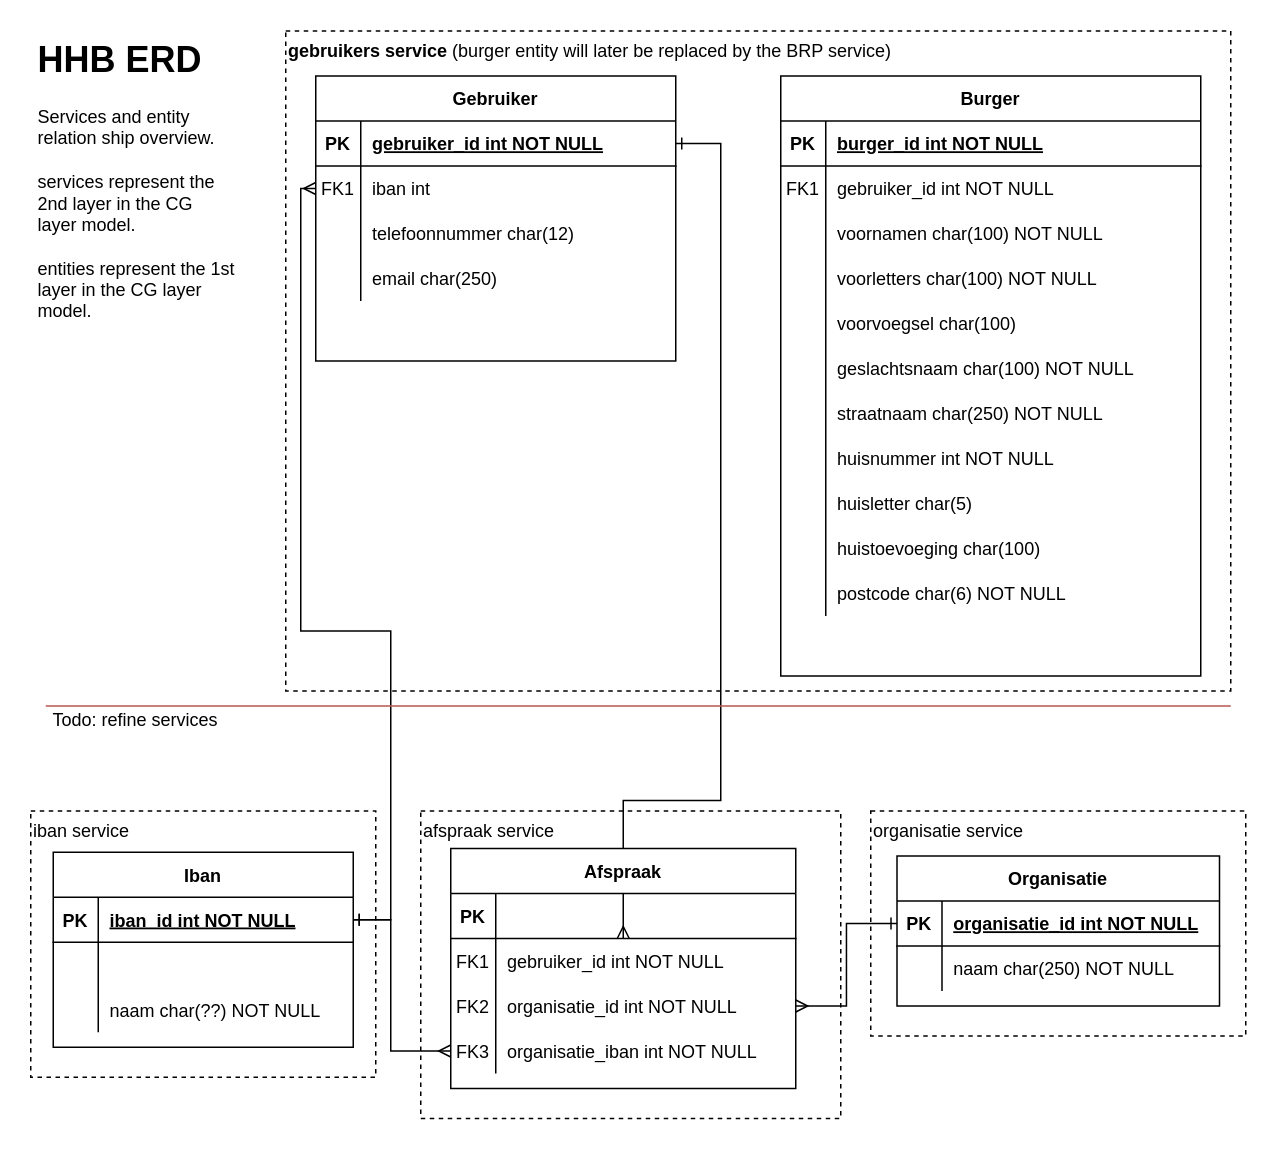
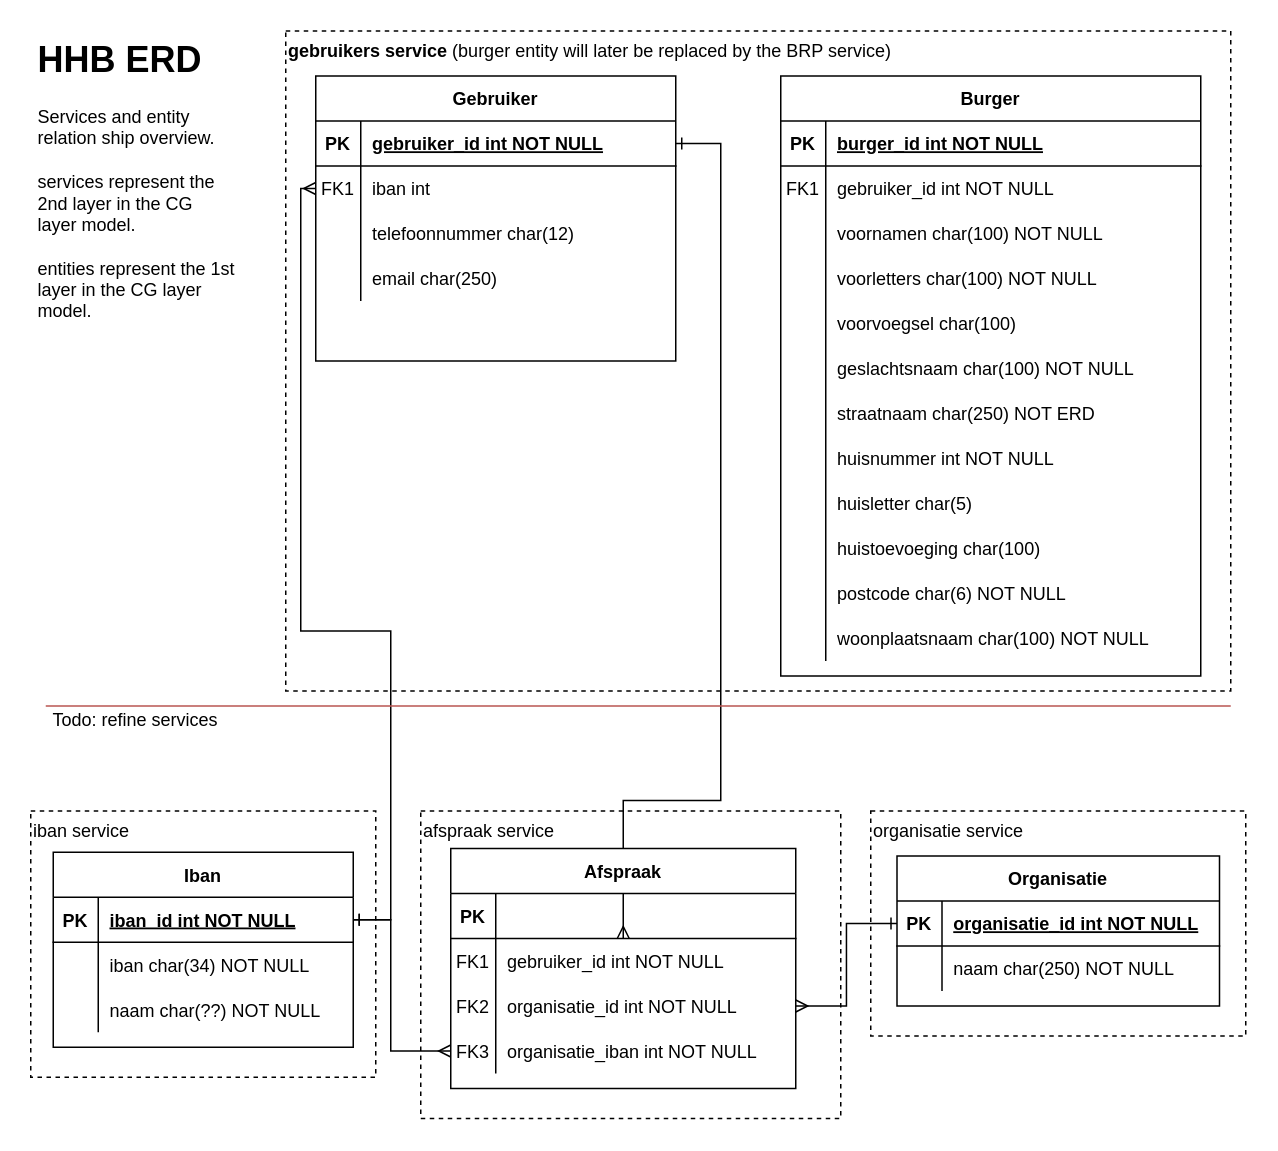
node "straatnaam char(250) NOT NULL": label "straatnaam char(250) NOT NULL" -> "straatnaam char(250) NOT ERD"
node "woonplaatsnaam char(100) NOT NULL": added
node "iban char(34) NOT NULL": added
